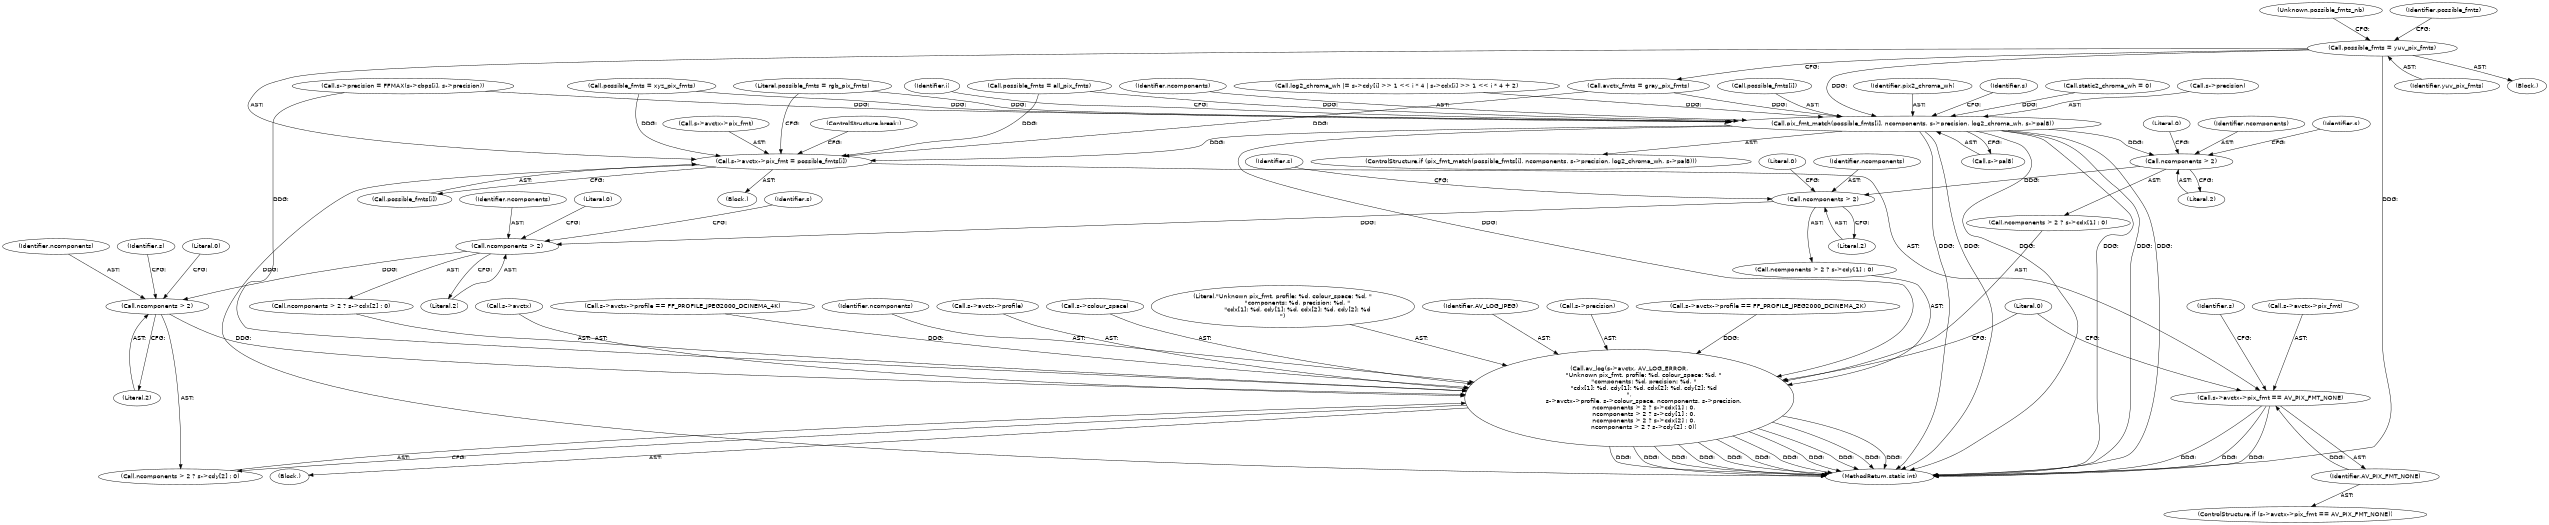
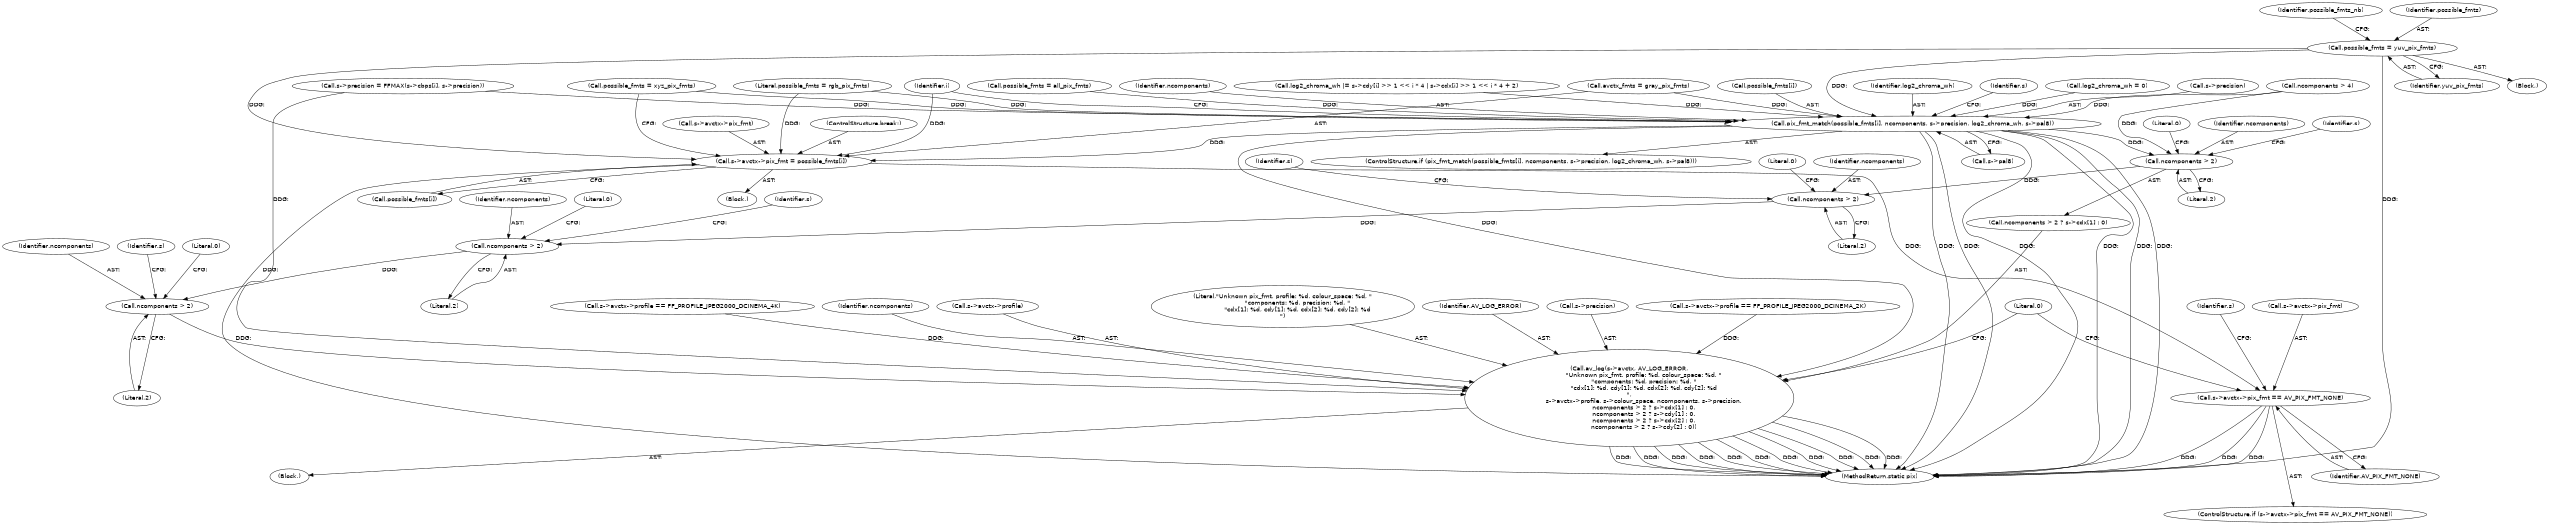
node "(Unknown,possible_fmts_nb)": label "(Unknown,possible_fmts_nb)" -> "(Identifier,possible_fmts_nb)"
edge "(Identifier,possible_fmts)" -> "(Call,possible_fmts = yuv_pix_fmts)": label "CFG: " -> "AST: "
edge "(Call,possible_fmts = yuv_pix_fmts)" -> "(Call,avctx_fmts = gray_pix_fmts)": now "(Call,possible_fmts = yuv_pix_fmts)" -> "(Identifier,yuv_pix_fmts)"
node "(Identifier,pix2_chroma_wh)": label "(Identifier,pix2_chroma_wh)" -> "(Identifier,log2_chroma_wh)"
node "(Call,static2_chroma_wh = 0)": label "(Call,static2_chroma_wh = 0)" -> "(Call,log2_chroma_wh = 0)"
node "(Call,ncomponents > 4)": added
edge "(Call,possible_fmts = yuv_pix_fmts)" -> "(Call,s->avctx->pix_fmt = possible_fmts[i])": label "AST: " -> "DDG: "
edge "(Call,possible_fmts = xyz_pix_fmts)" -> "(Call,s->avctx->pix_fmt = possible_fmts[i])": label "DDG: " -> "CFG: "
edge "(Literal,possible_fmts = rgb_pix_fmts)" -> "(Call,s->avctx->pix_fmt = possible_fmts[i])": label "CFG: " -> "DDG: "
edge "(Call,avctx_fmts = gray_pix_fmts)" -> "(Call,s->avctx->pix_fmt = possible_fmts[i])": label "DDG: " -> "AST: "
edge "(Call,possible_fmts = all_pix_fmts)" -> "(Call,s->avctx->pix_fmt = possible_fmts[i])": now "(Identifier,i)" -> "(Call,s->avctx->pix_fmt = possible_fmts[i])"
edge "(ControlStructure,break;)" -> "(Call,s->avctx->pix_fmt = possible_fmts[i])": label "CFG: " -> "AST: "
edge "(Call,s->avctx->pix_fmt = possible_fmts[i])" -> "(Call,s->avctx->pix_fmt == AV_PIX_FMT_NONE)": label "AST: " -> "DDG: "
node "(Call,ncomponents > 2 ? s->cdy[1] : 0)": removed
node "(Call,ncomponents > 2 ? s->cdx[2] : 0)": removed
node "(Call,s->avctx)": removed
node "(Call,s->colour_space)": removed
node "(Identifier,AV_LOG_JPEG)": label "(Identifier,AV_LOG_JPEG)" -> "(Identifier,AV_LOG_ERROR)"
edge "(Identifier,AV_PIX_FMT_NONE)" -> "(Call,s->avctx->pix_fmt == AV_PIX_FMT_NONE)": label "DDG: " -> "AST: "
edge "(Call,s->avctx->pix_fmt == AV_PIX_FMT_NONE)" -> "(Identifier,AV_PIX_FMT_NONE)": label "AST: " -> "CFG: "
node "(Call,ncomponents > 2 ? s->cdy[2] : 0)": removed
node "(MethodReturn,static int)": label "(MethodReturn,static int)" -> "(MethodReturn,static pix)"
edge "(Identifier,AV_PIX_FMT_NONE)" -> "(ControlStructure,if (s->avctx->pix_fmt == AV_PIX_FMT_NONE))": now "(Call,s->avctx->pix_fmt == AV_PIX_FMT_NONE)" -> "(ControlStructure,if (s->avctx->pix_fmt == AV_PIX_FMT_NONE))"
